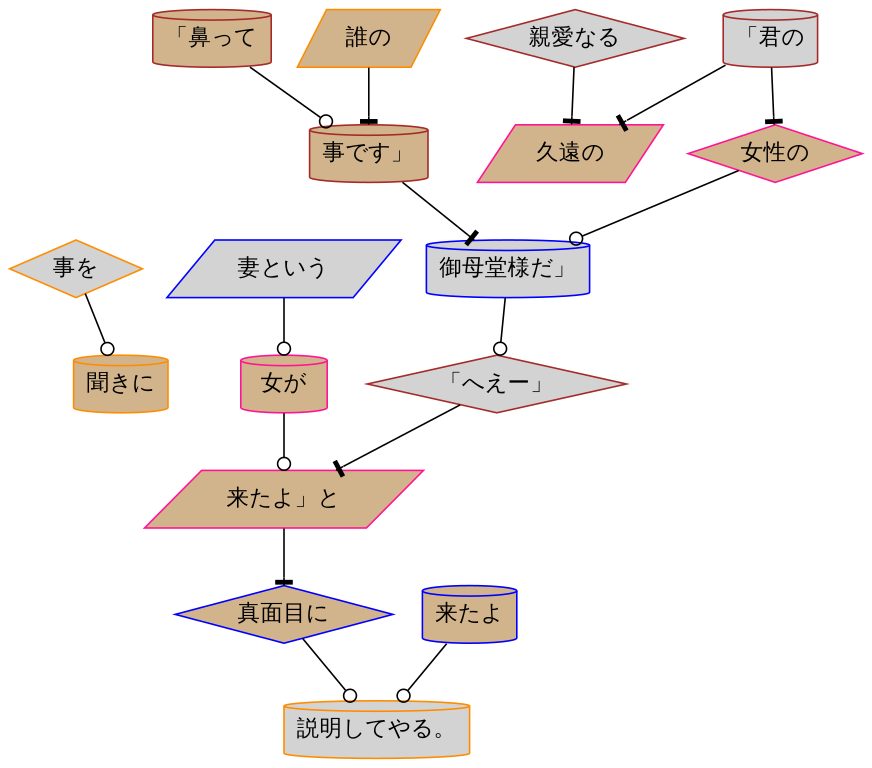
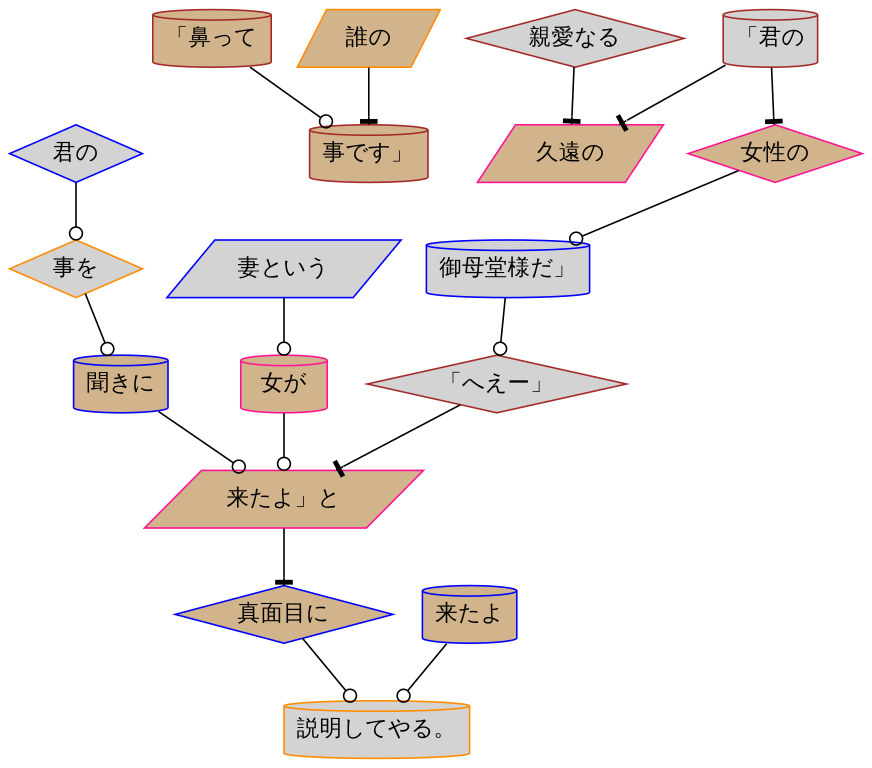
node "君の": added
edge "事です」" -> "御母堂様だ」": removed
node "聞きに": color darkorange -> blue
edge "聞きに" -> "来たよ」と": added
